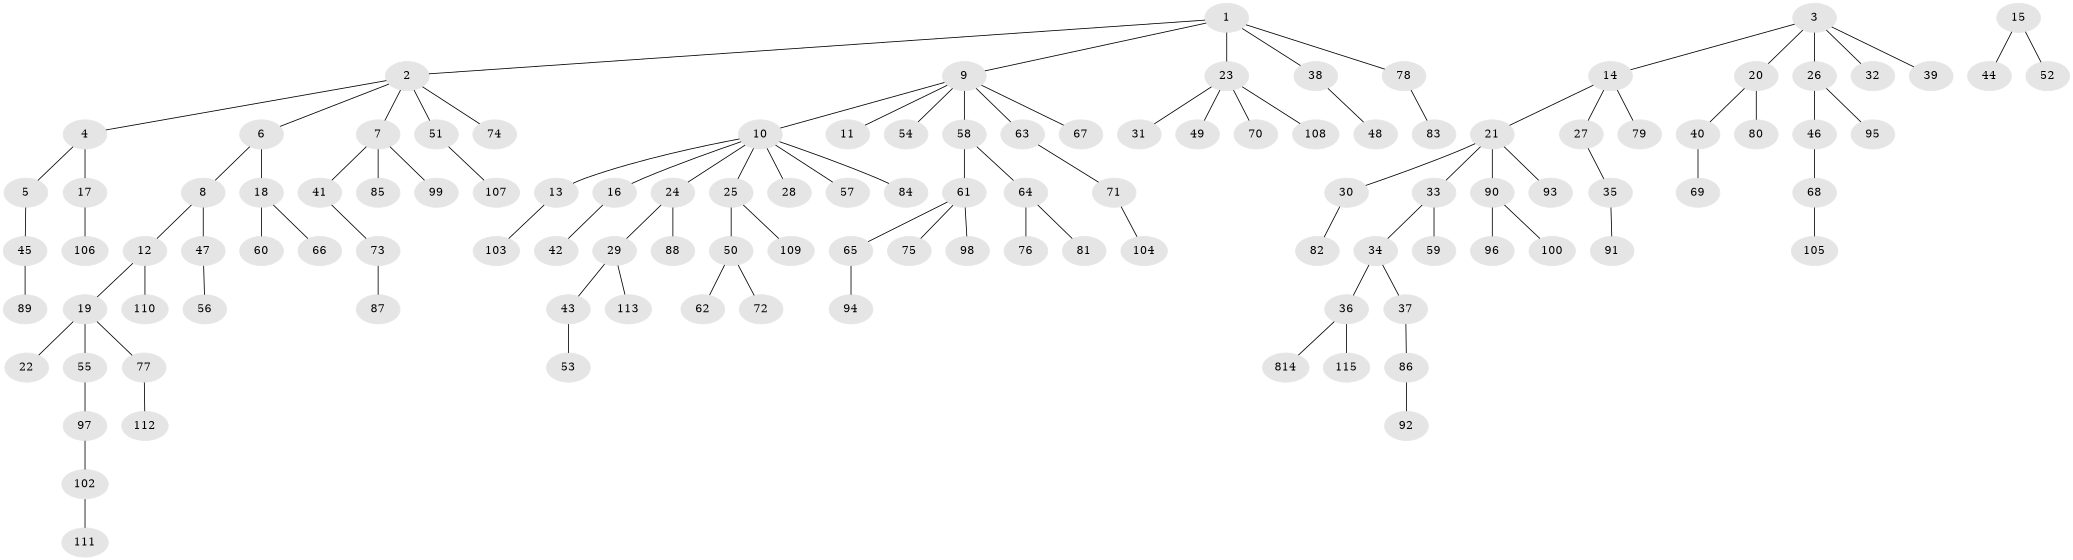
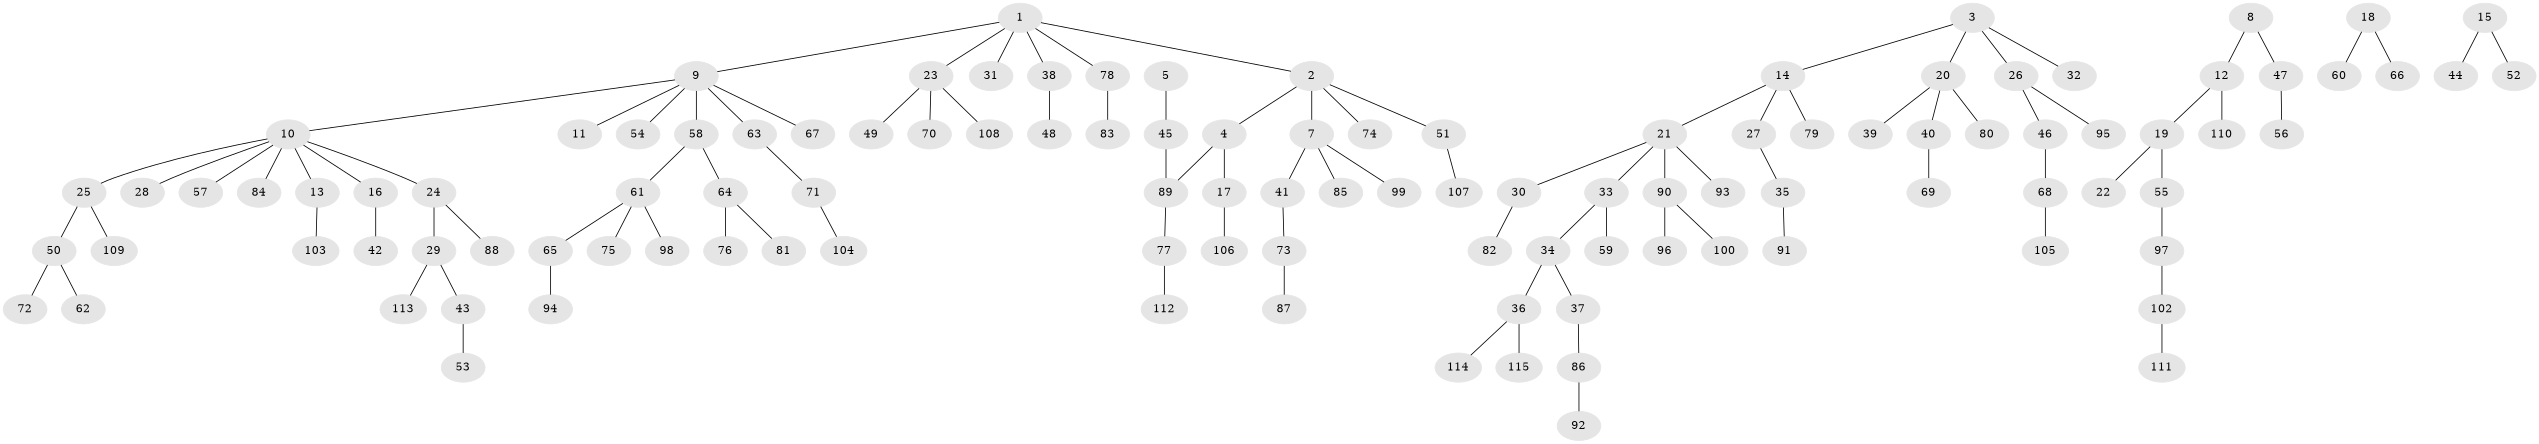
edge "3" -- "39": now "20" -- "39"
edge "23" -- "31": now "1" -- "31"
node "6": removed
edge "4" -- "5": now "4" -- "89"
edge "19" -- "77": now "89" -- "77"
node "814": label "814" -> "114"
